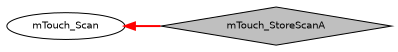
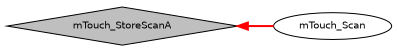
edge "mTouch_StoreScanA" -> "mTouch_Scan": reversed
